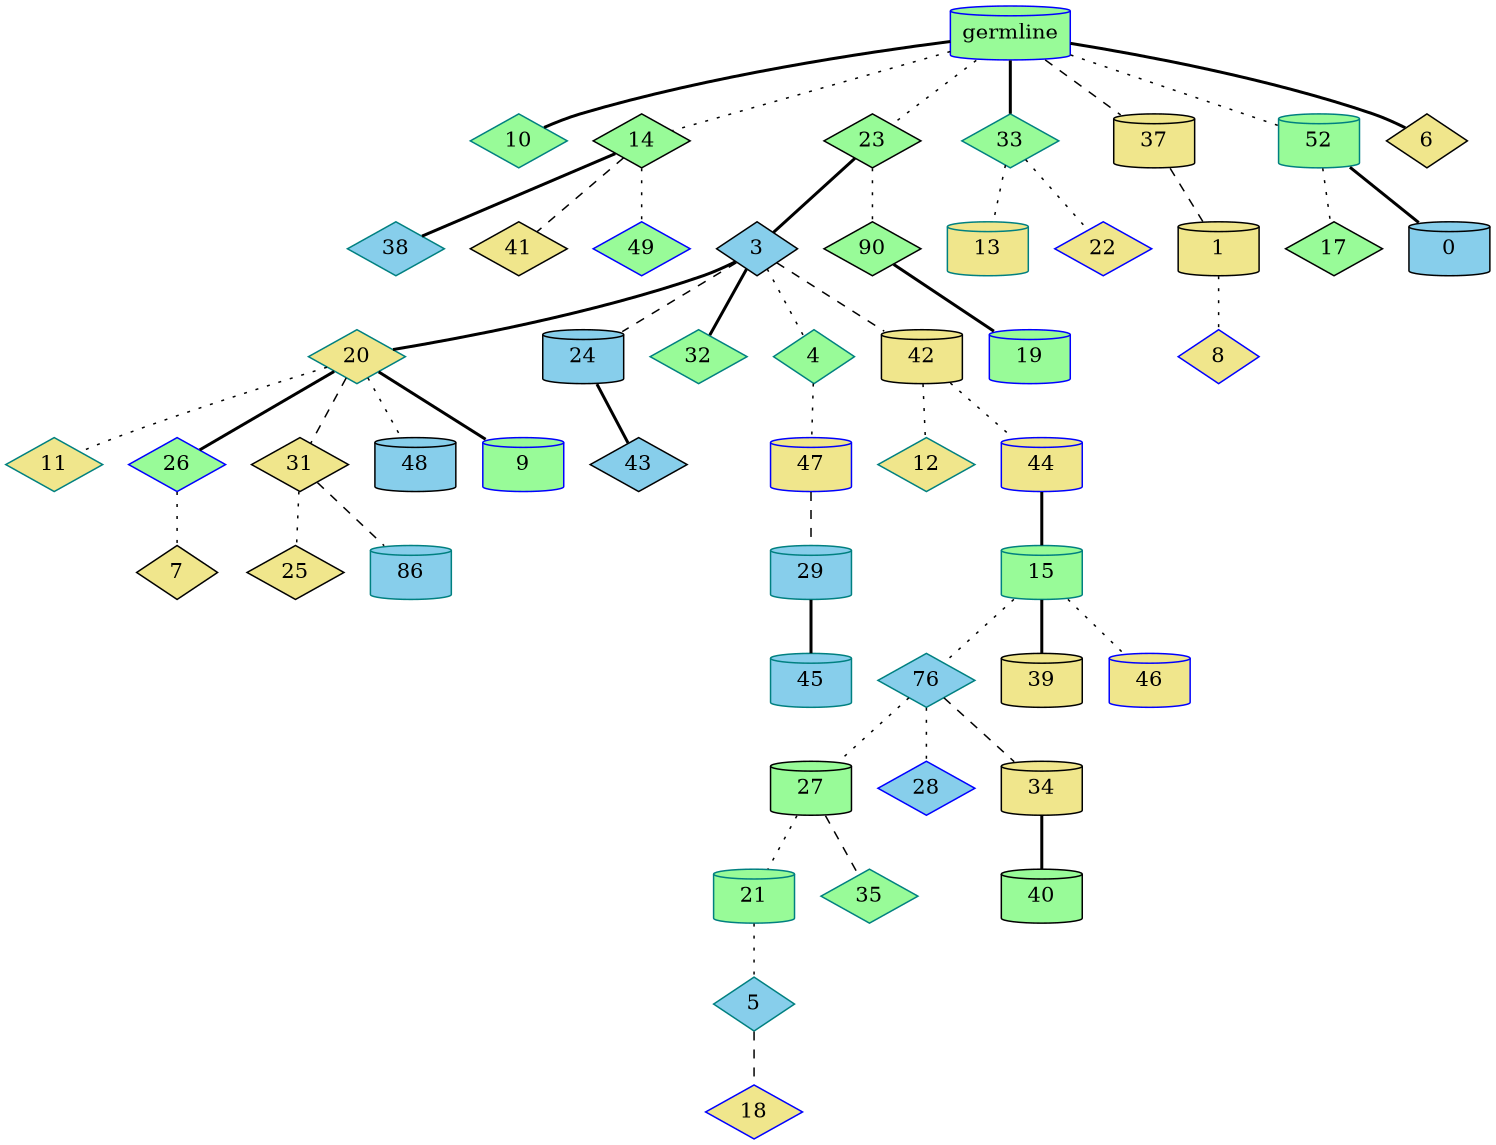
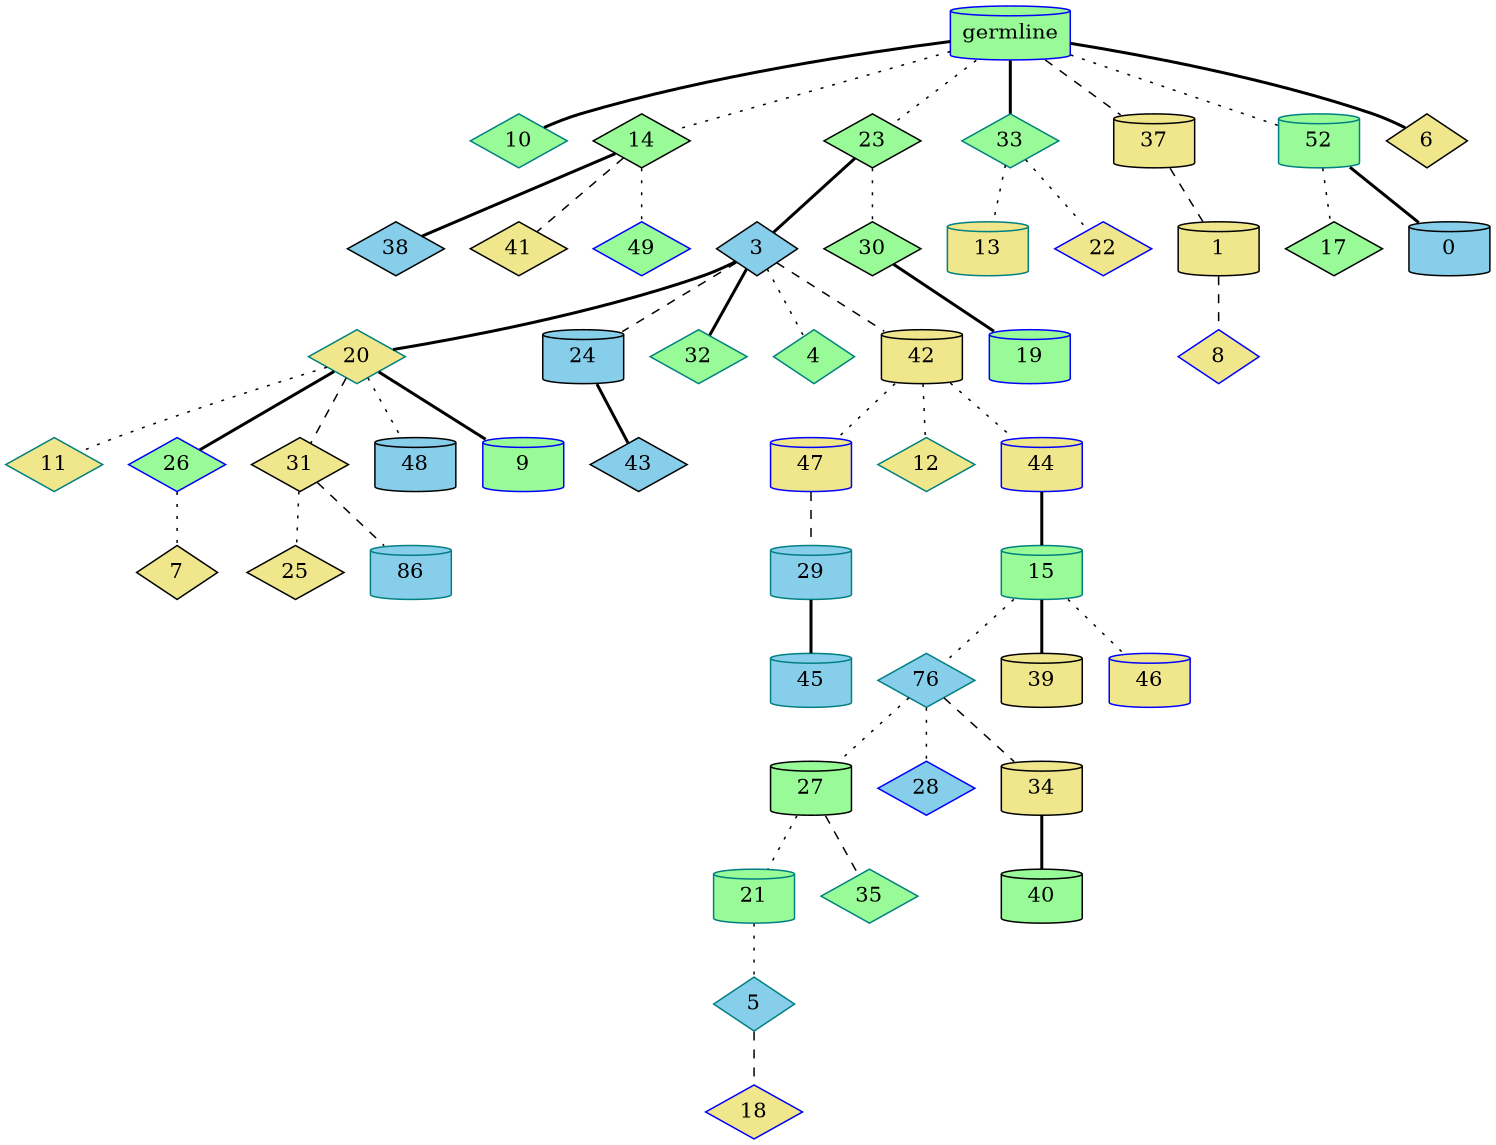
node "38": color teal -> black
node "90": label "90" -> "30"
edge "1" -- "8": style dotted -> dashed
edge "4" -- "47": now "42" -- "47"
